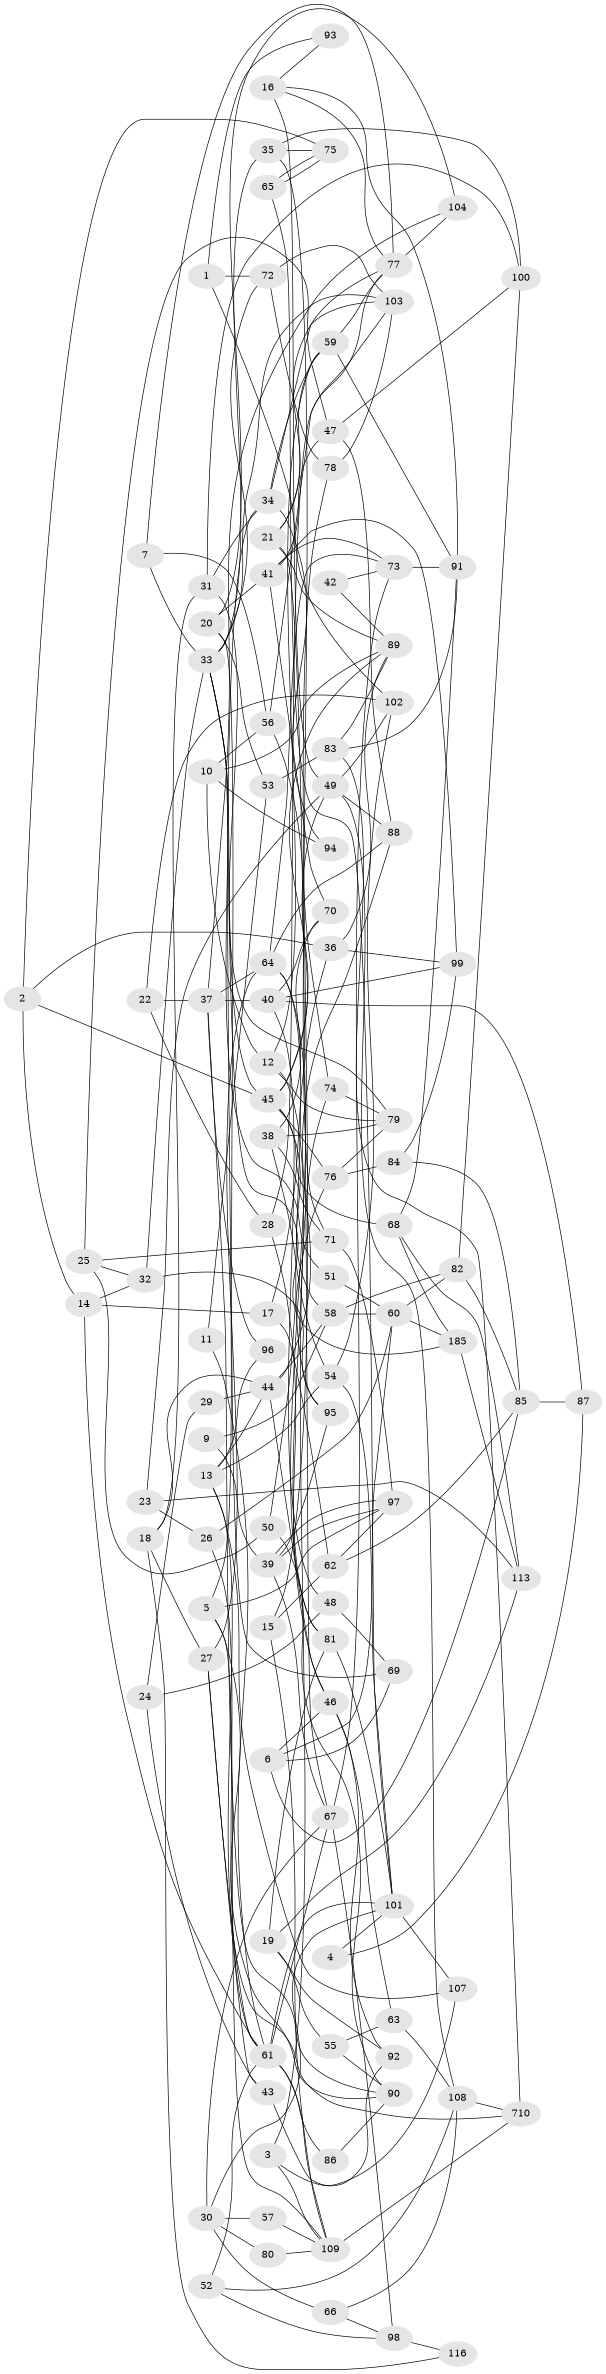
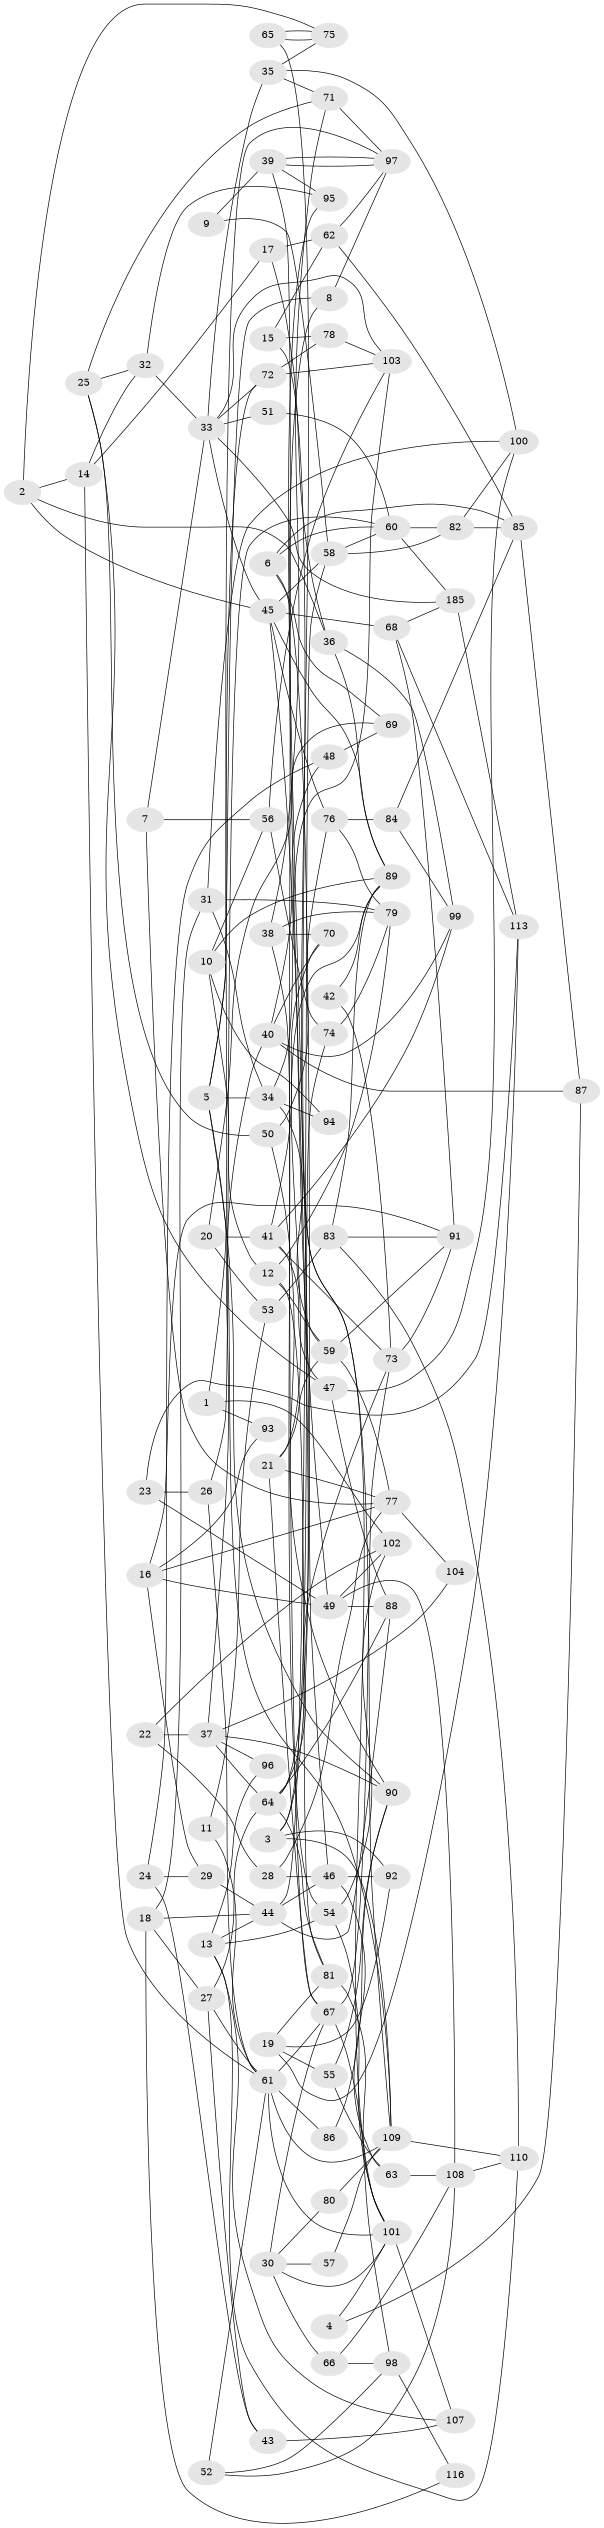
edge "104" -- "20": removed
node "8": added
edge "16" -- "29": added
node "710": label "710" -> "110"
